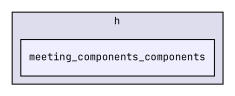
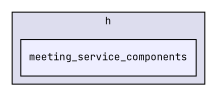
node "meeting_components_components": label "meeting_components_components" -> "meeting_service_components"
